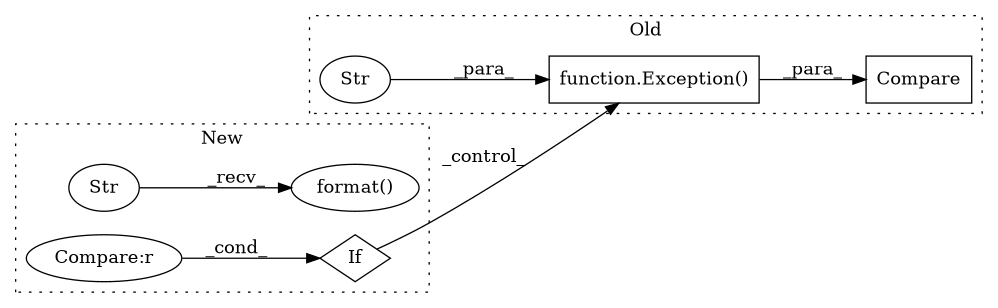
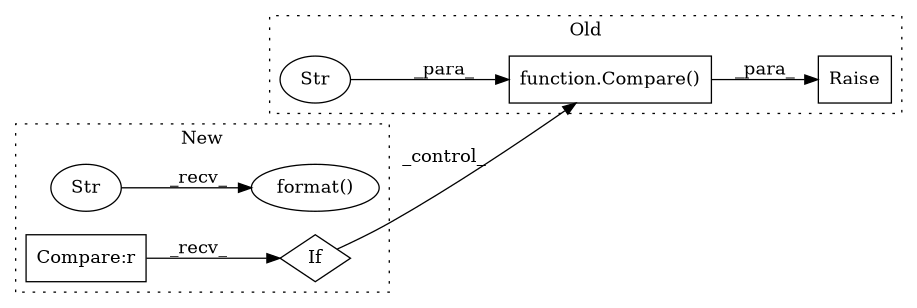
node "function.Exception()": label "function.Exception()" -> "function.Compare()"
node "Compare": label "Compare" -> "Raise"
edge "Compare:r" -> "If": label "_cond_" -> "_recv_"
node "Compare:r": shape ellipse -> box
